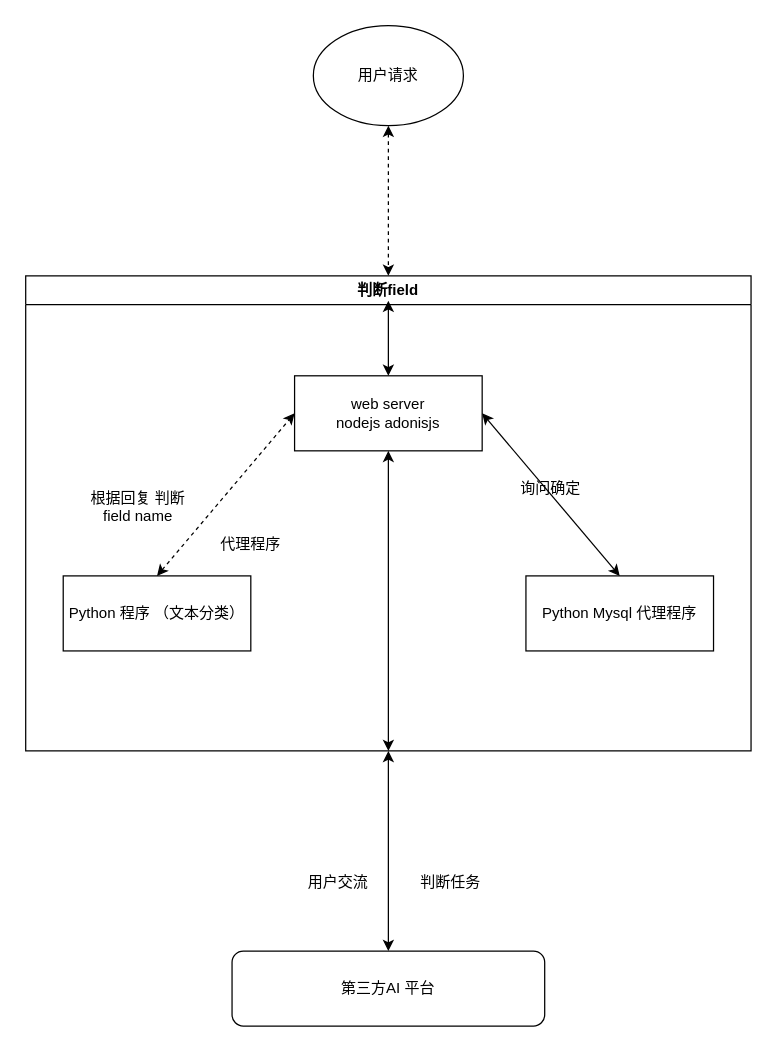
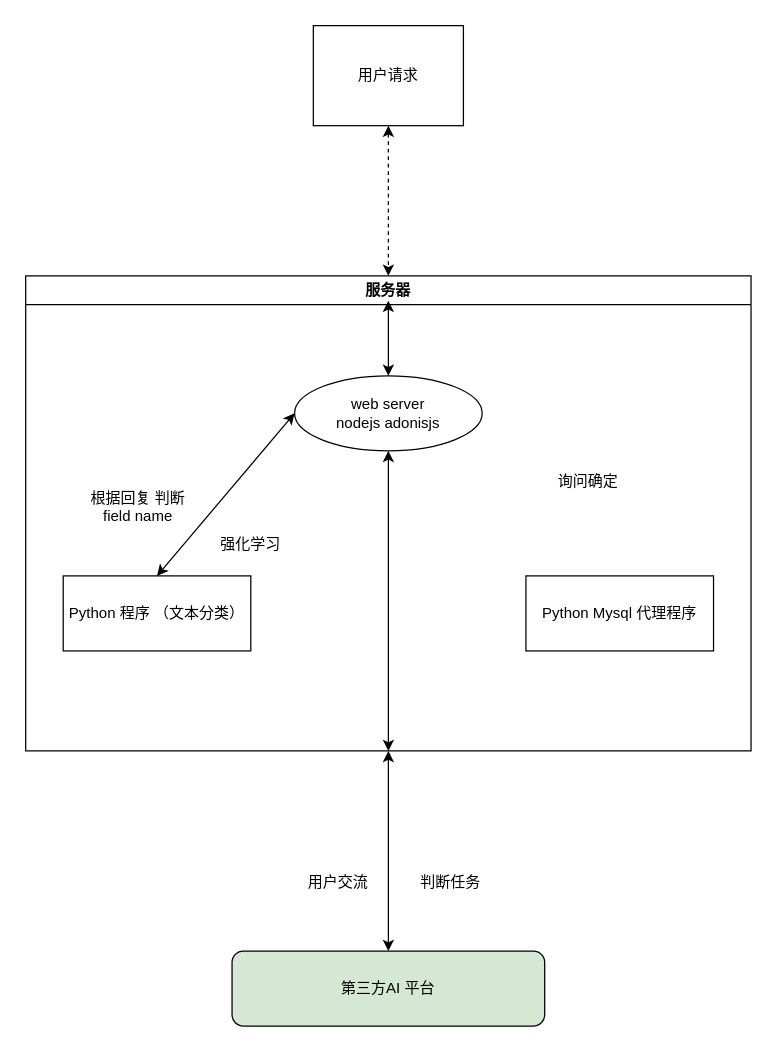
node "用户请求": shape ellipse -> rectangle
node "判断field": label "判断field" -> "服务器"
node "web server nodejs adonisjs": shape rectangle -> ellipse
node "询问确定": moved (551, 488) -> (588, 482)
edge "web server nodejs adonisjs" -- "Python 程序 （文本分类）": style dashed -> solid
edge "web server nodejs adonisjs" -- "Python Mysql 代理程序": removed
node "代理程序": label "代理程序" -> "强化学习"
node "第三方AI 平台": fillcolor #ffffff -> #d5e8d4
